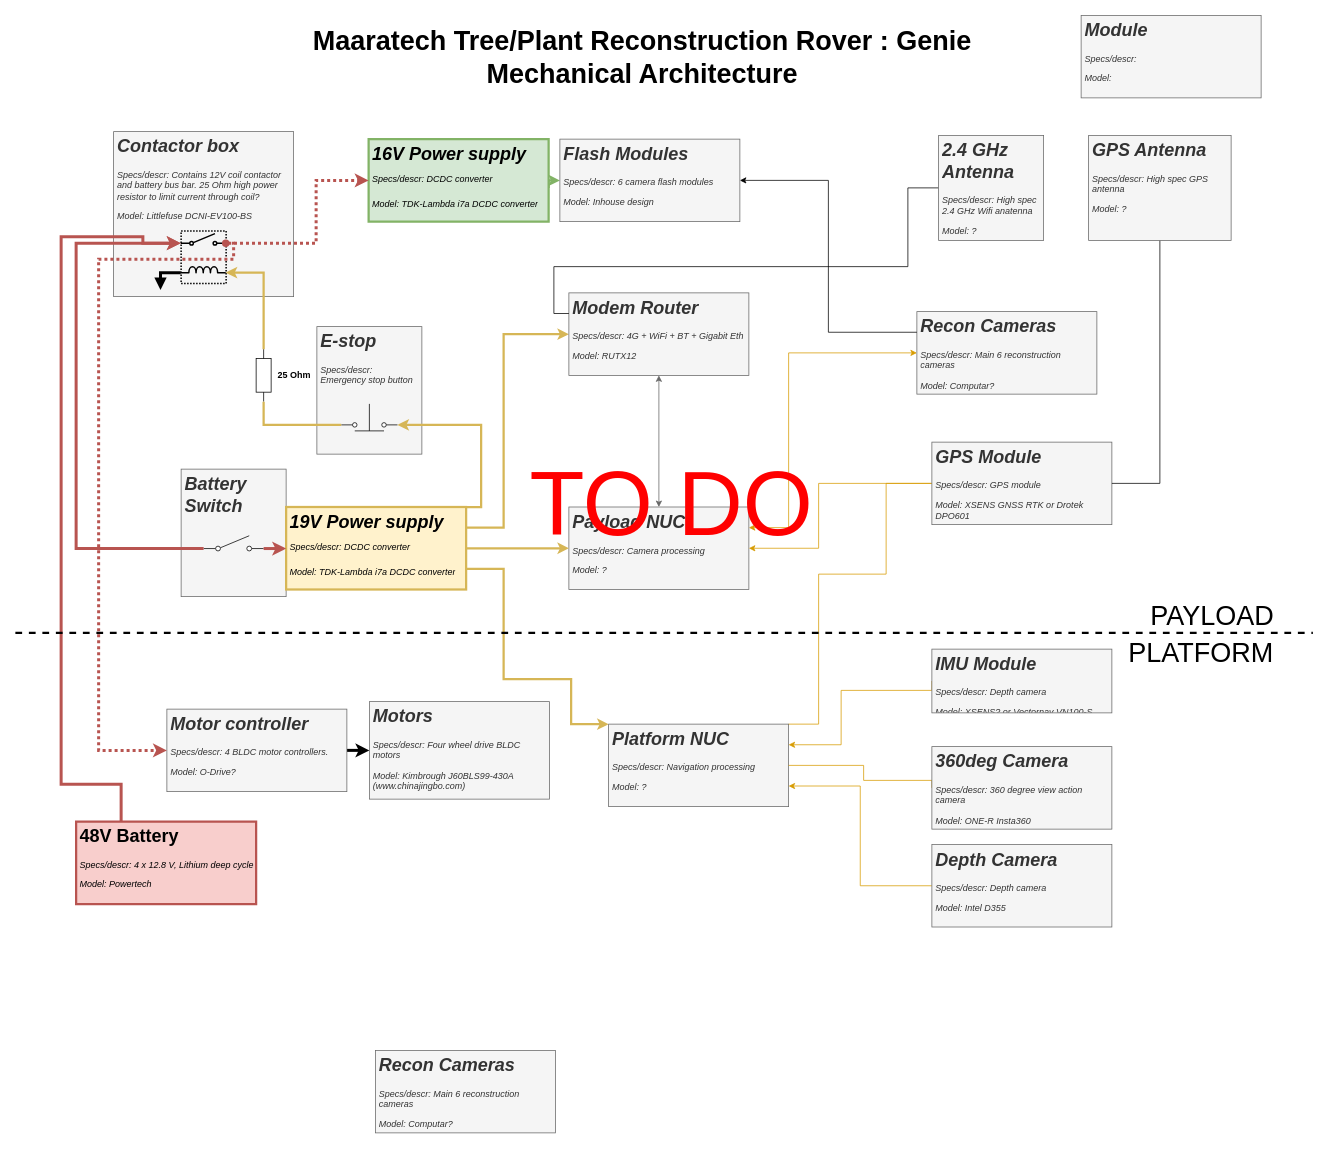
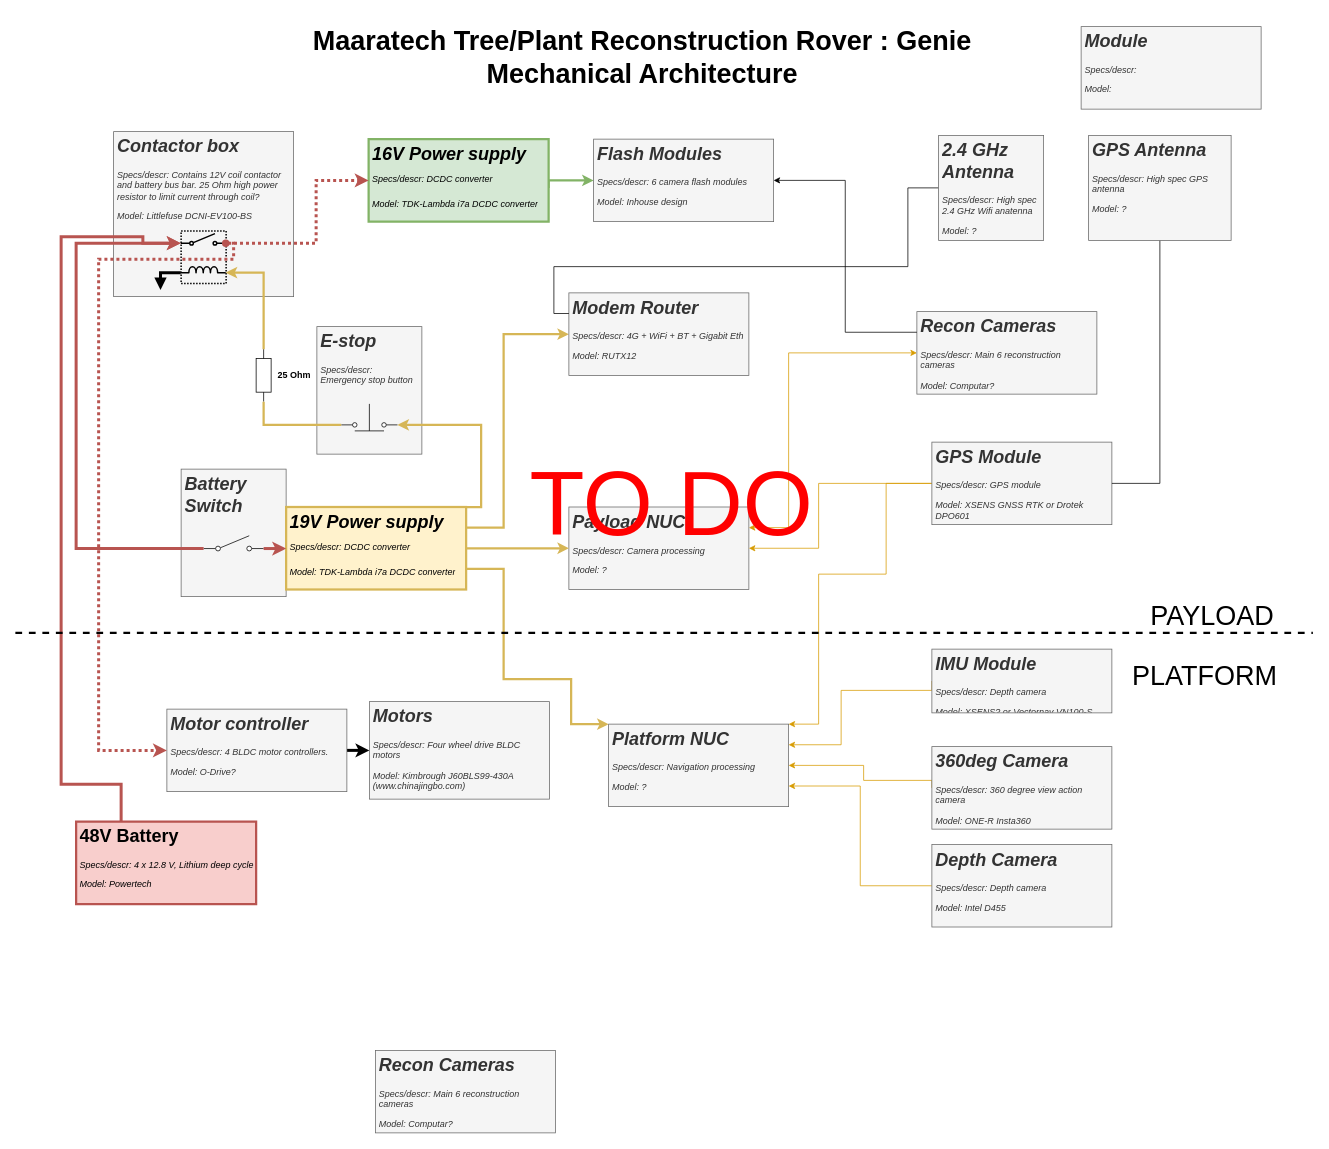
node "ModuleSpecs/descr: Model:": moved (1171, 57) -> (1171, 68)
node "Flash ModulesSpecs/descr: 6 camera flash modules Model: Inhouse design": moved (650, 180) -> (684, 180)
edge "Modem RouterSpecs/descr: 4G + WiFi + BT + Gigabit Eth Model: RUTX12" -- "Payload NUCSpecs/descr: Camera processing Model: ?": removed
node "PLATFORM": moved (1201, 653) -> (1205, 675)
edge "GPS ModuleSpecs/descr: GPS module Model: XSENS GNSS RTK or Drotek DPO601" -- "Platform NUCSpecs/descr: Navigation processing Model: ?": arrowhead none -> classic
edge "Platform NUCSpecs/descr: Navigation processing Model: ?" -- "360deg CameraSpecs/descr: 360 degree view action camera Model: ONE-R Insta360": arrowhead none -> classic
node "Depth CameraSpecs/descr: Depth camera Model: Intel D355": label "Depth CameraSpecs/descr: Depth camera Model: Intel D355" -> "Depth CameraSpecs/descr: Depth camera Model: Intel D455"
